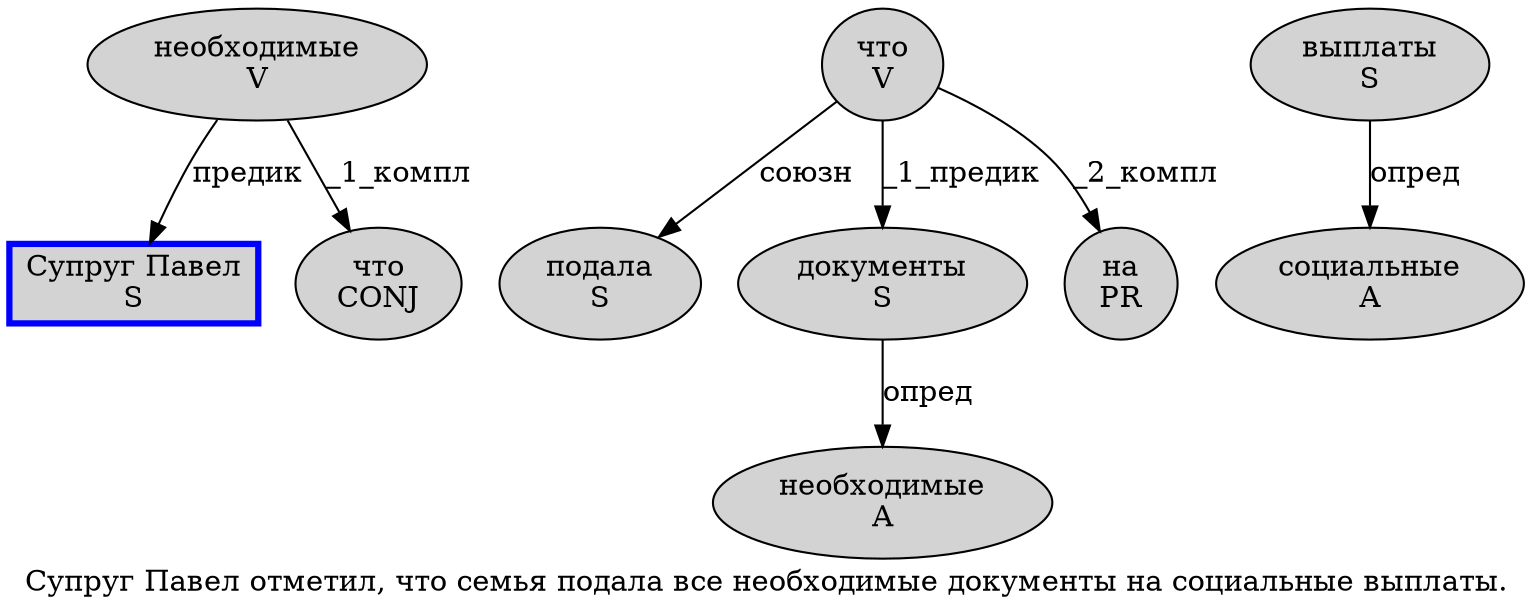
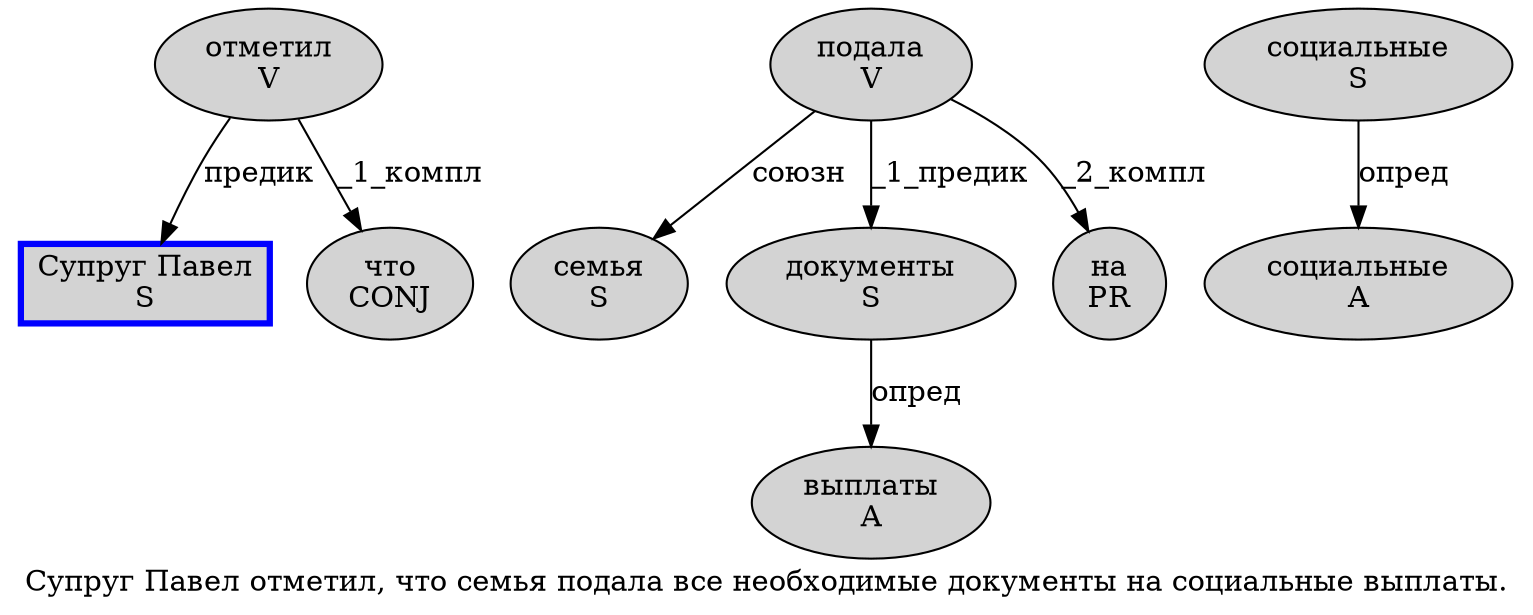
node "необходимые V": label "необходимые V" -> "отметил V"
node "что V": label "что V" -> "подала V"
node "выплаты S": label "выплаты S" -> "социальные S"
node "подала S": label "подала S" -> "семья S"
node "необходимые A": label "необходимые A" -> "выплаты A"
